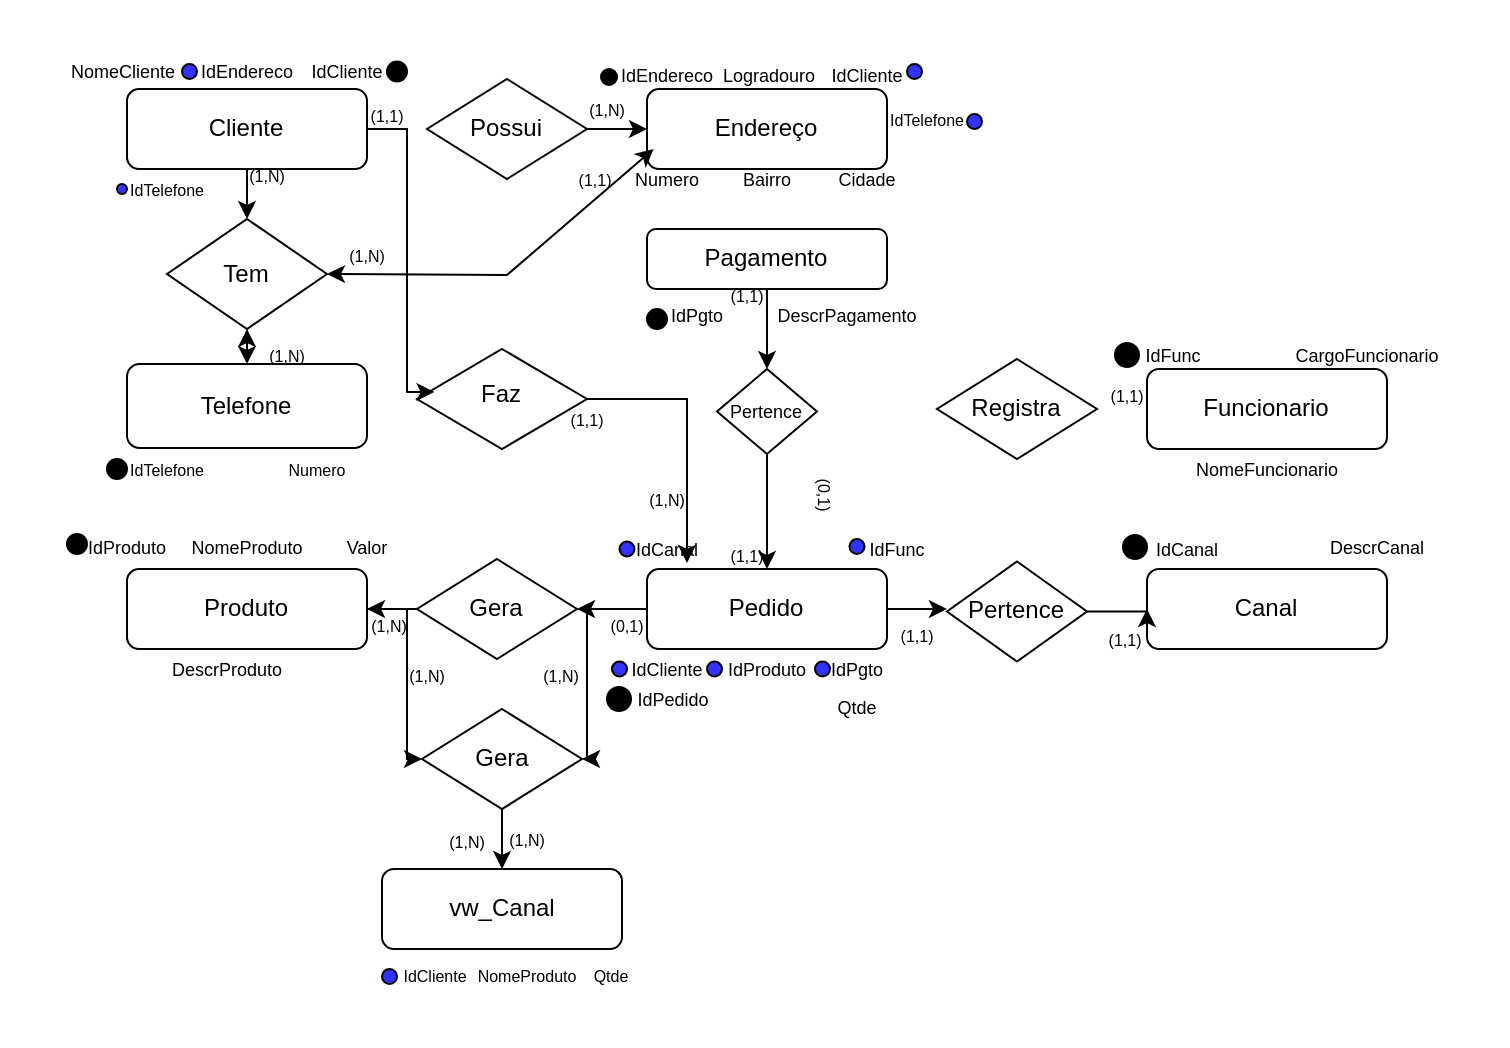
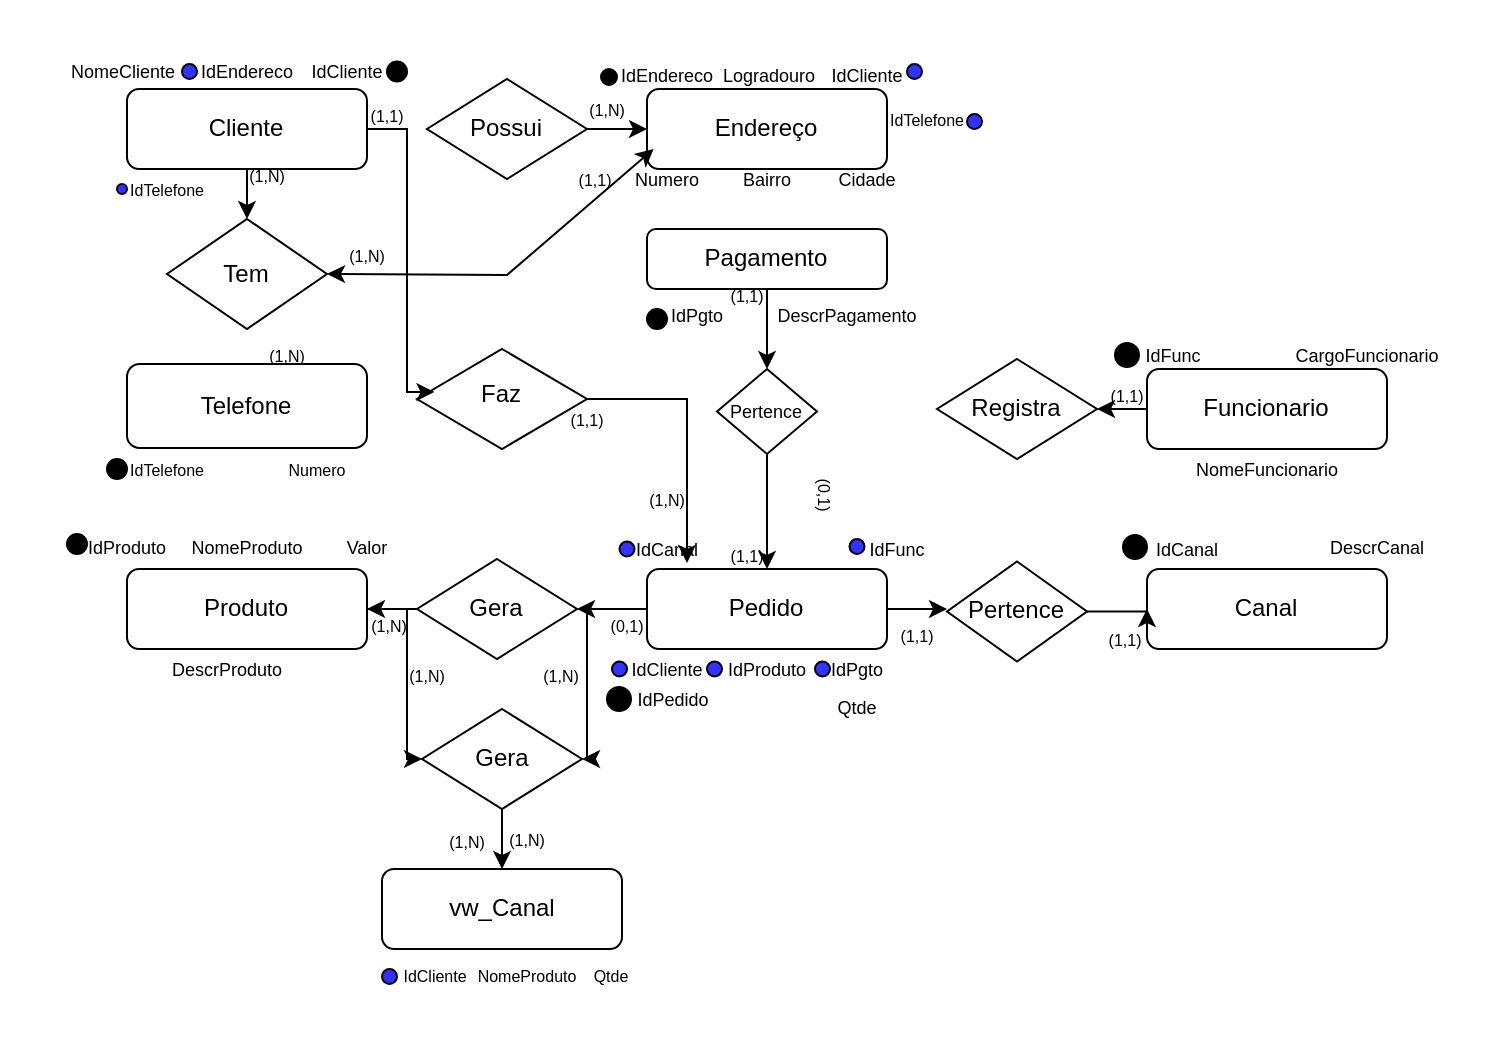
edge "Tem" -- "Telefone": removed
edge "Funcionario" -> "Registra": added
